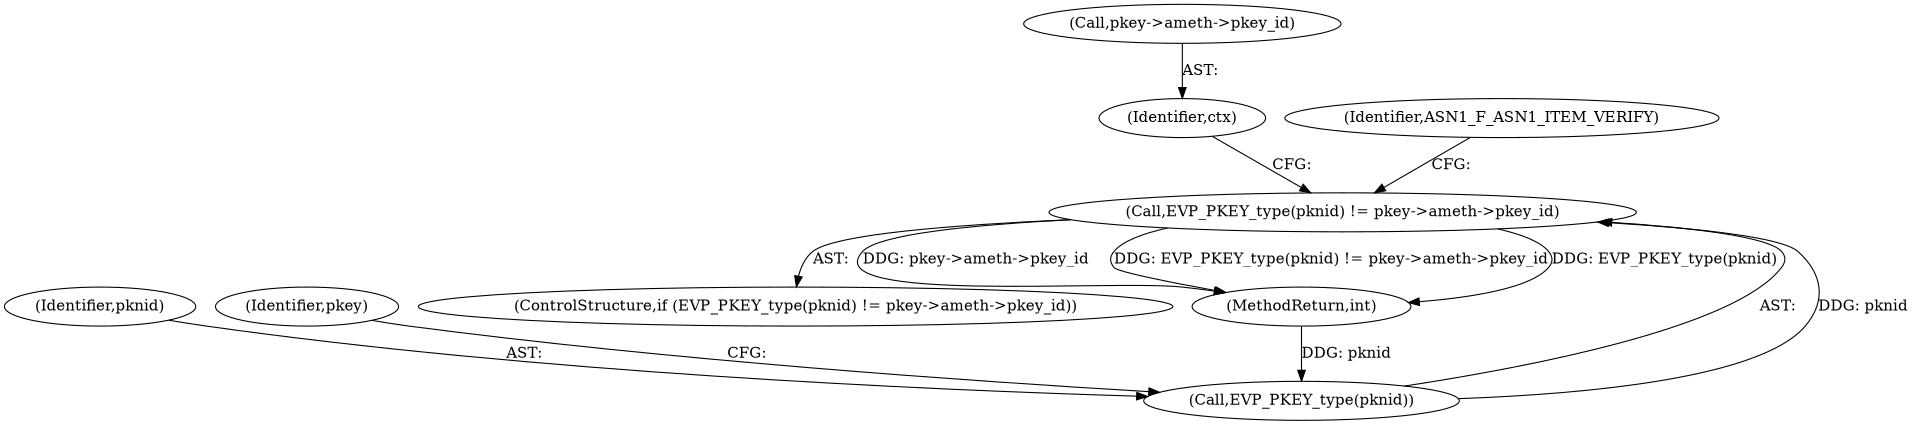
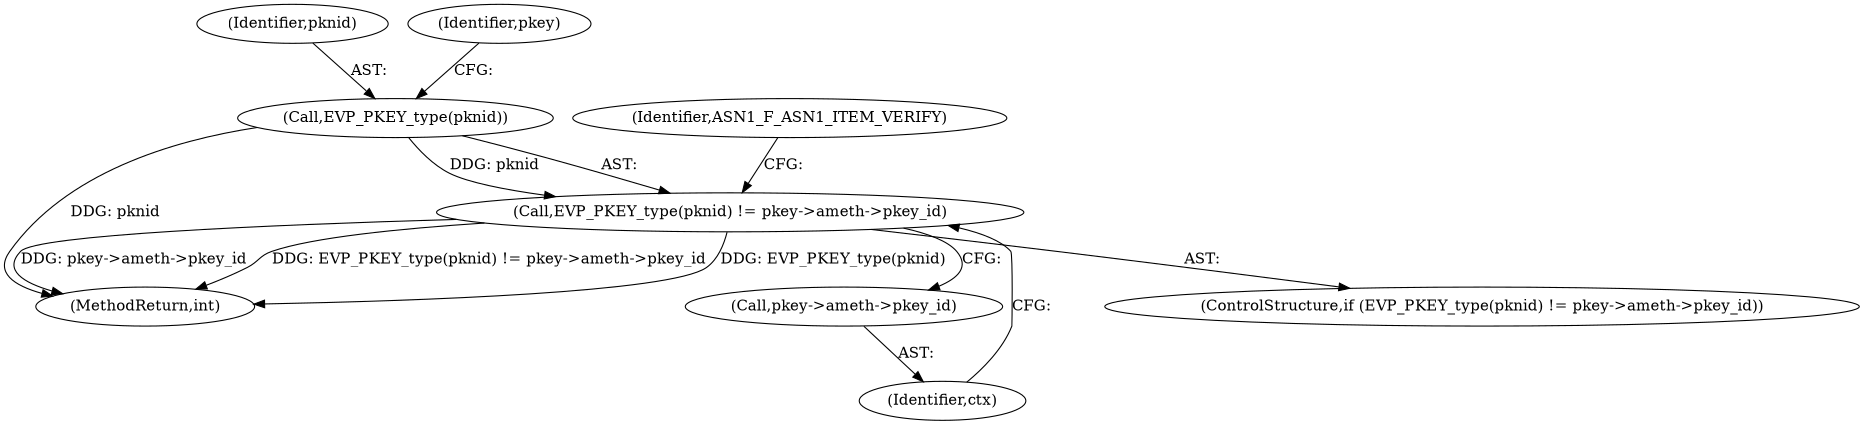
edge "(Call,EVP_PKEY_type(pknid) != pkey->ameth->pkey_id)" -> "(Call,pkey->ameth->pkey_id)": added, label "CFG:"
edge "(MethodReturn,int)" -> "(Call,EVP_PKEY_type(pknid))": reversed
